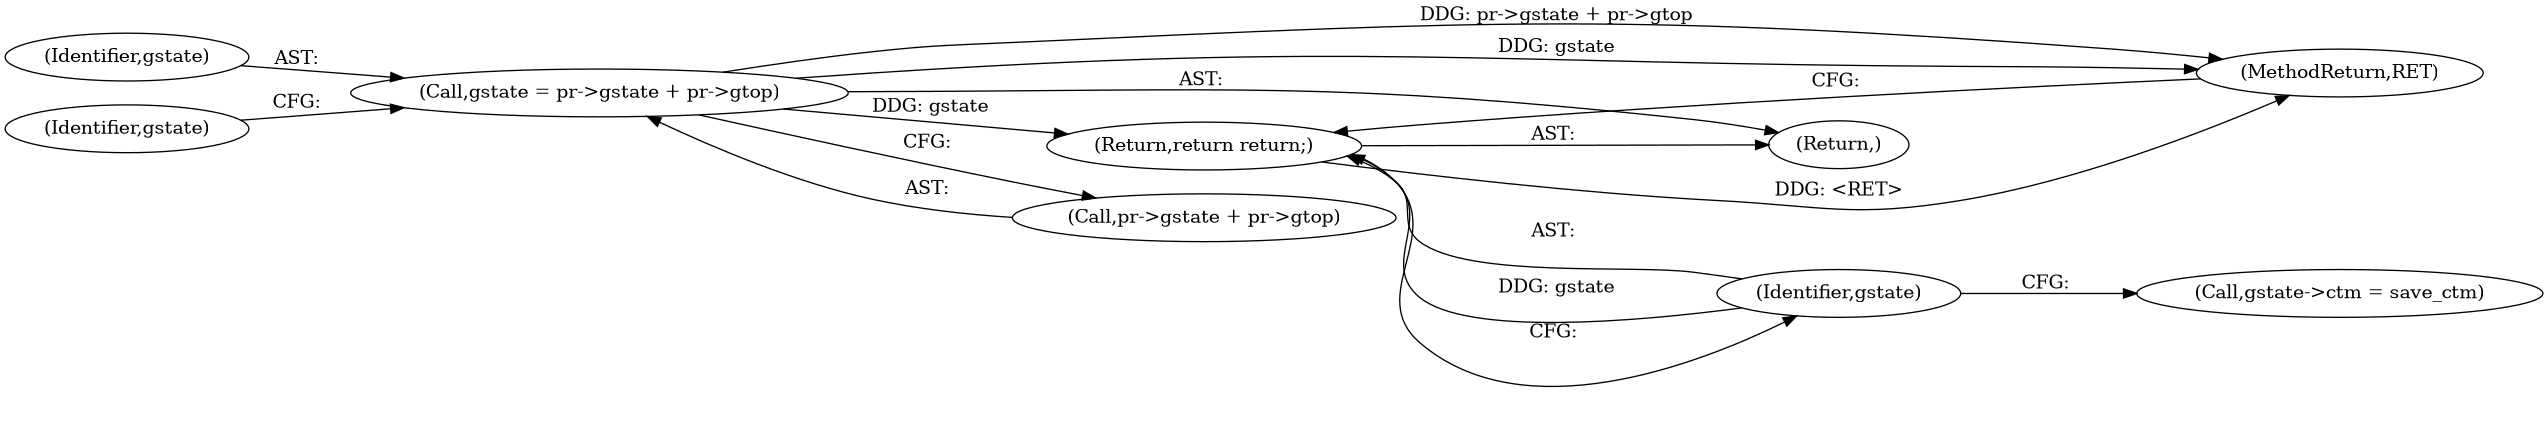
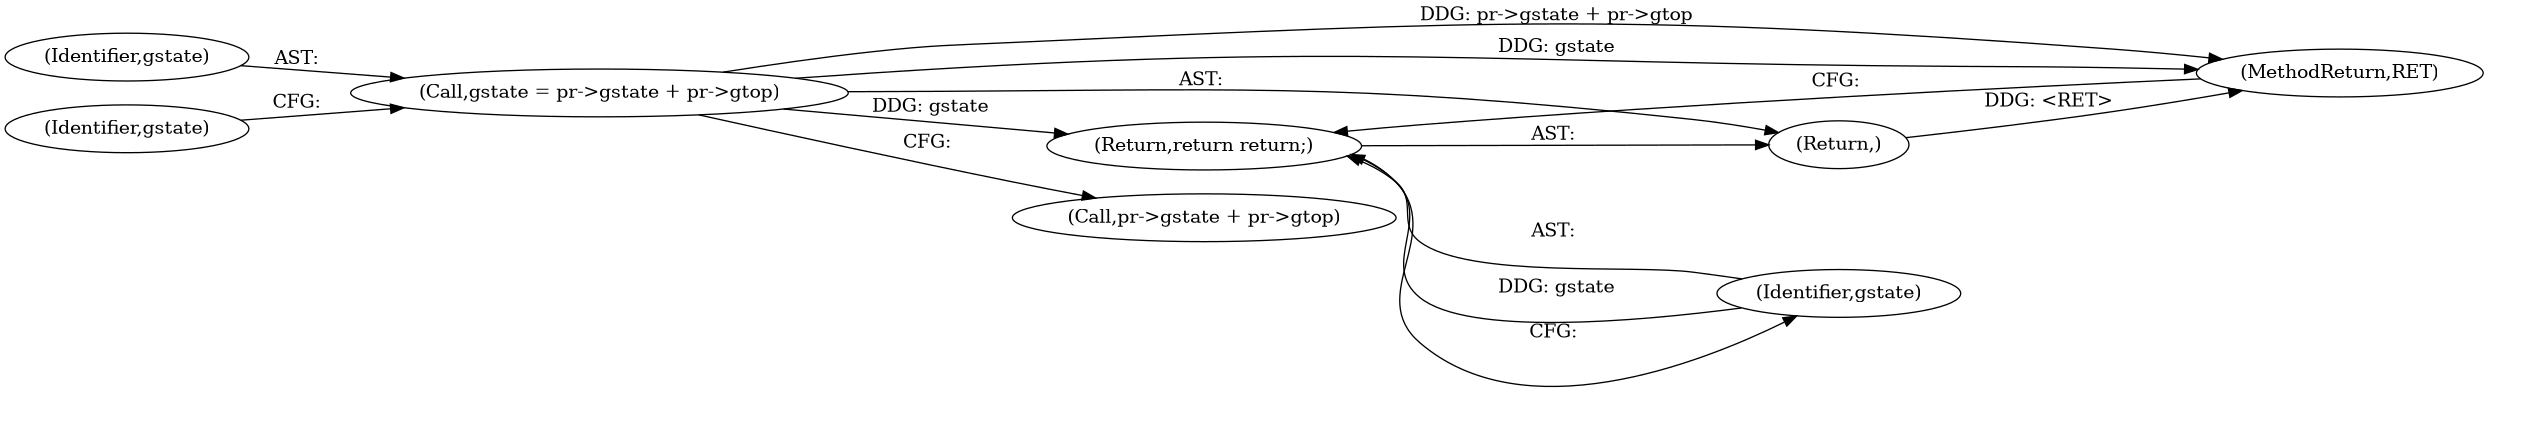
edge "(Call,pr->gstate + pr->gtop)" -> "(Call,gstate = pr->gstate + pr->gtop)": removed, label "AST:"
edge "(Return,return return;)" -> "(MethodReturn,RET)": now "(Return,)" -> "(MethodReturn,RET)"
node "(Call,gstate->ctm = save_ctm)": removed
